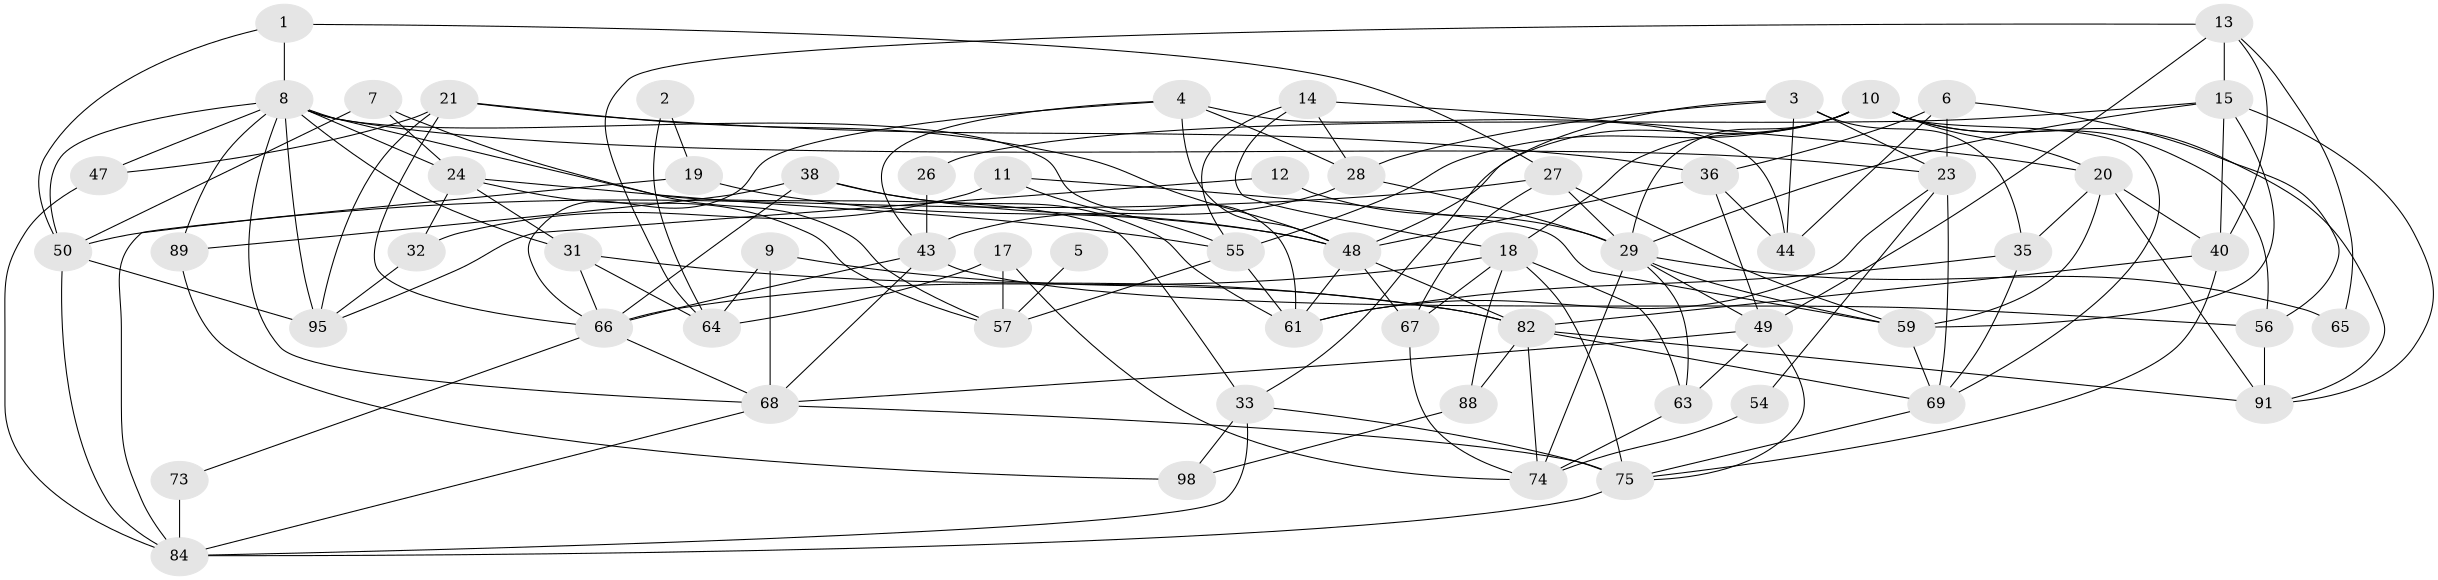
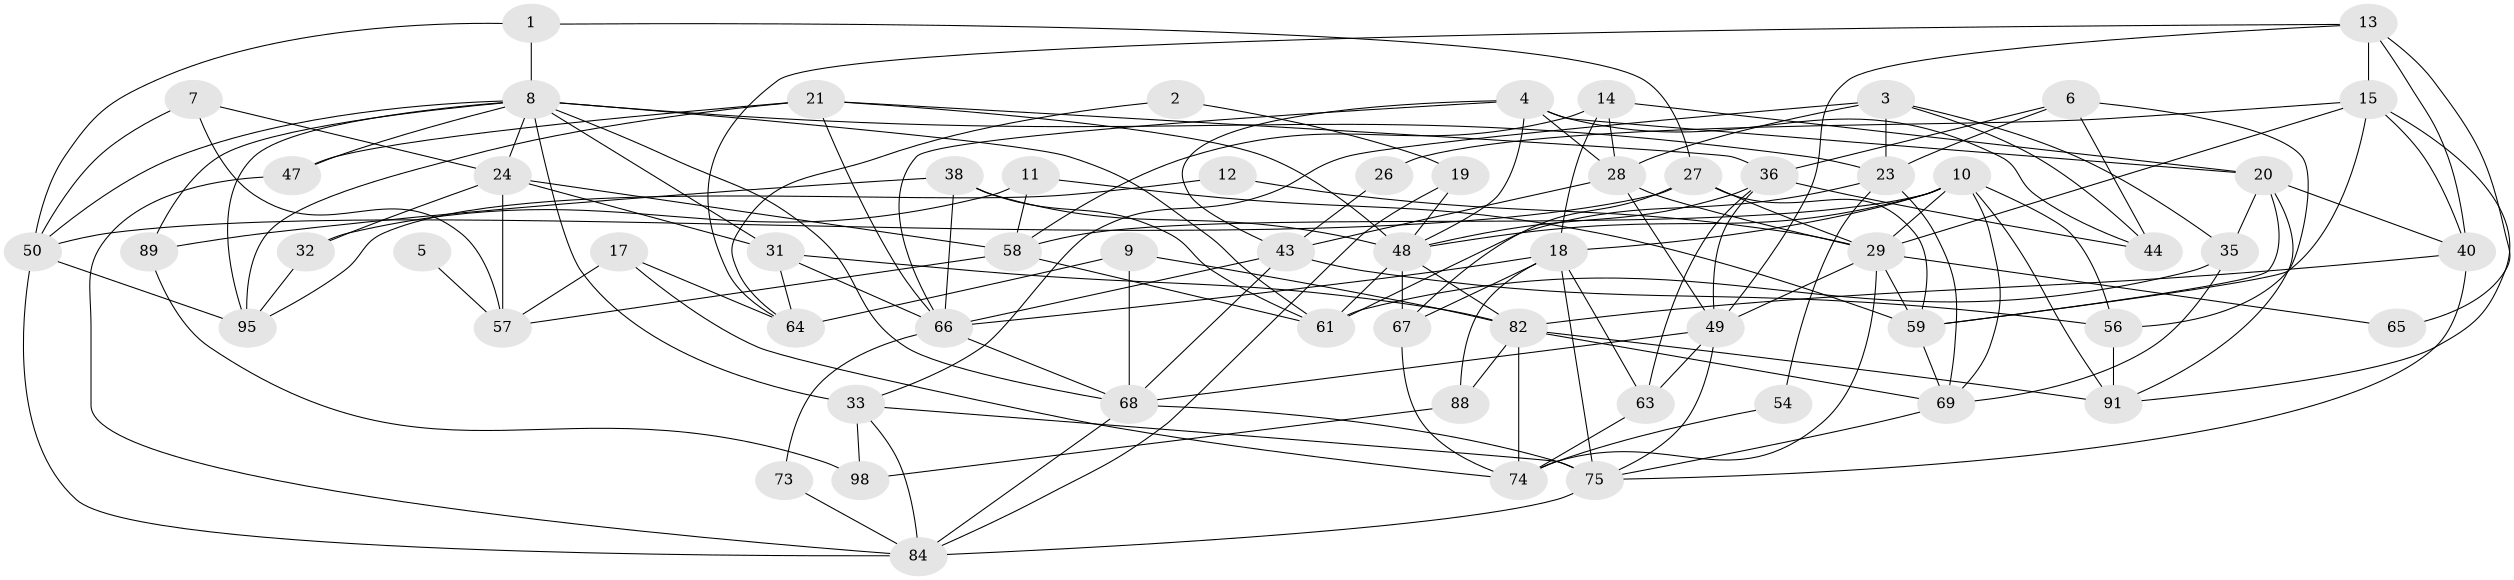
edge "10" -- "20": now "4" -- "20"
node "55": label "55" -> "58"
edge "28" -- "49": added
edge "29" -- "63": now "36" -- "63"
